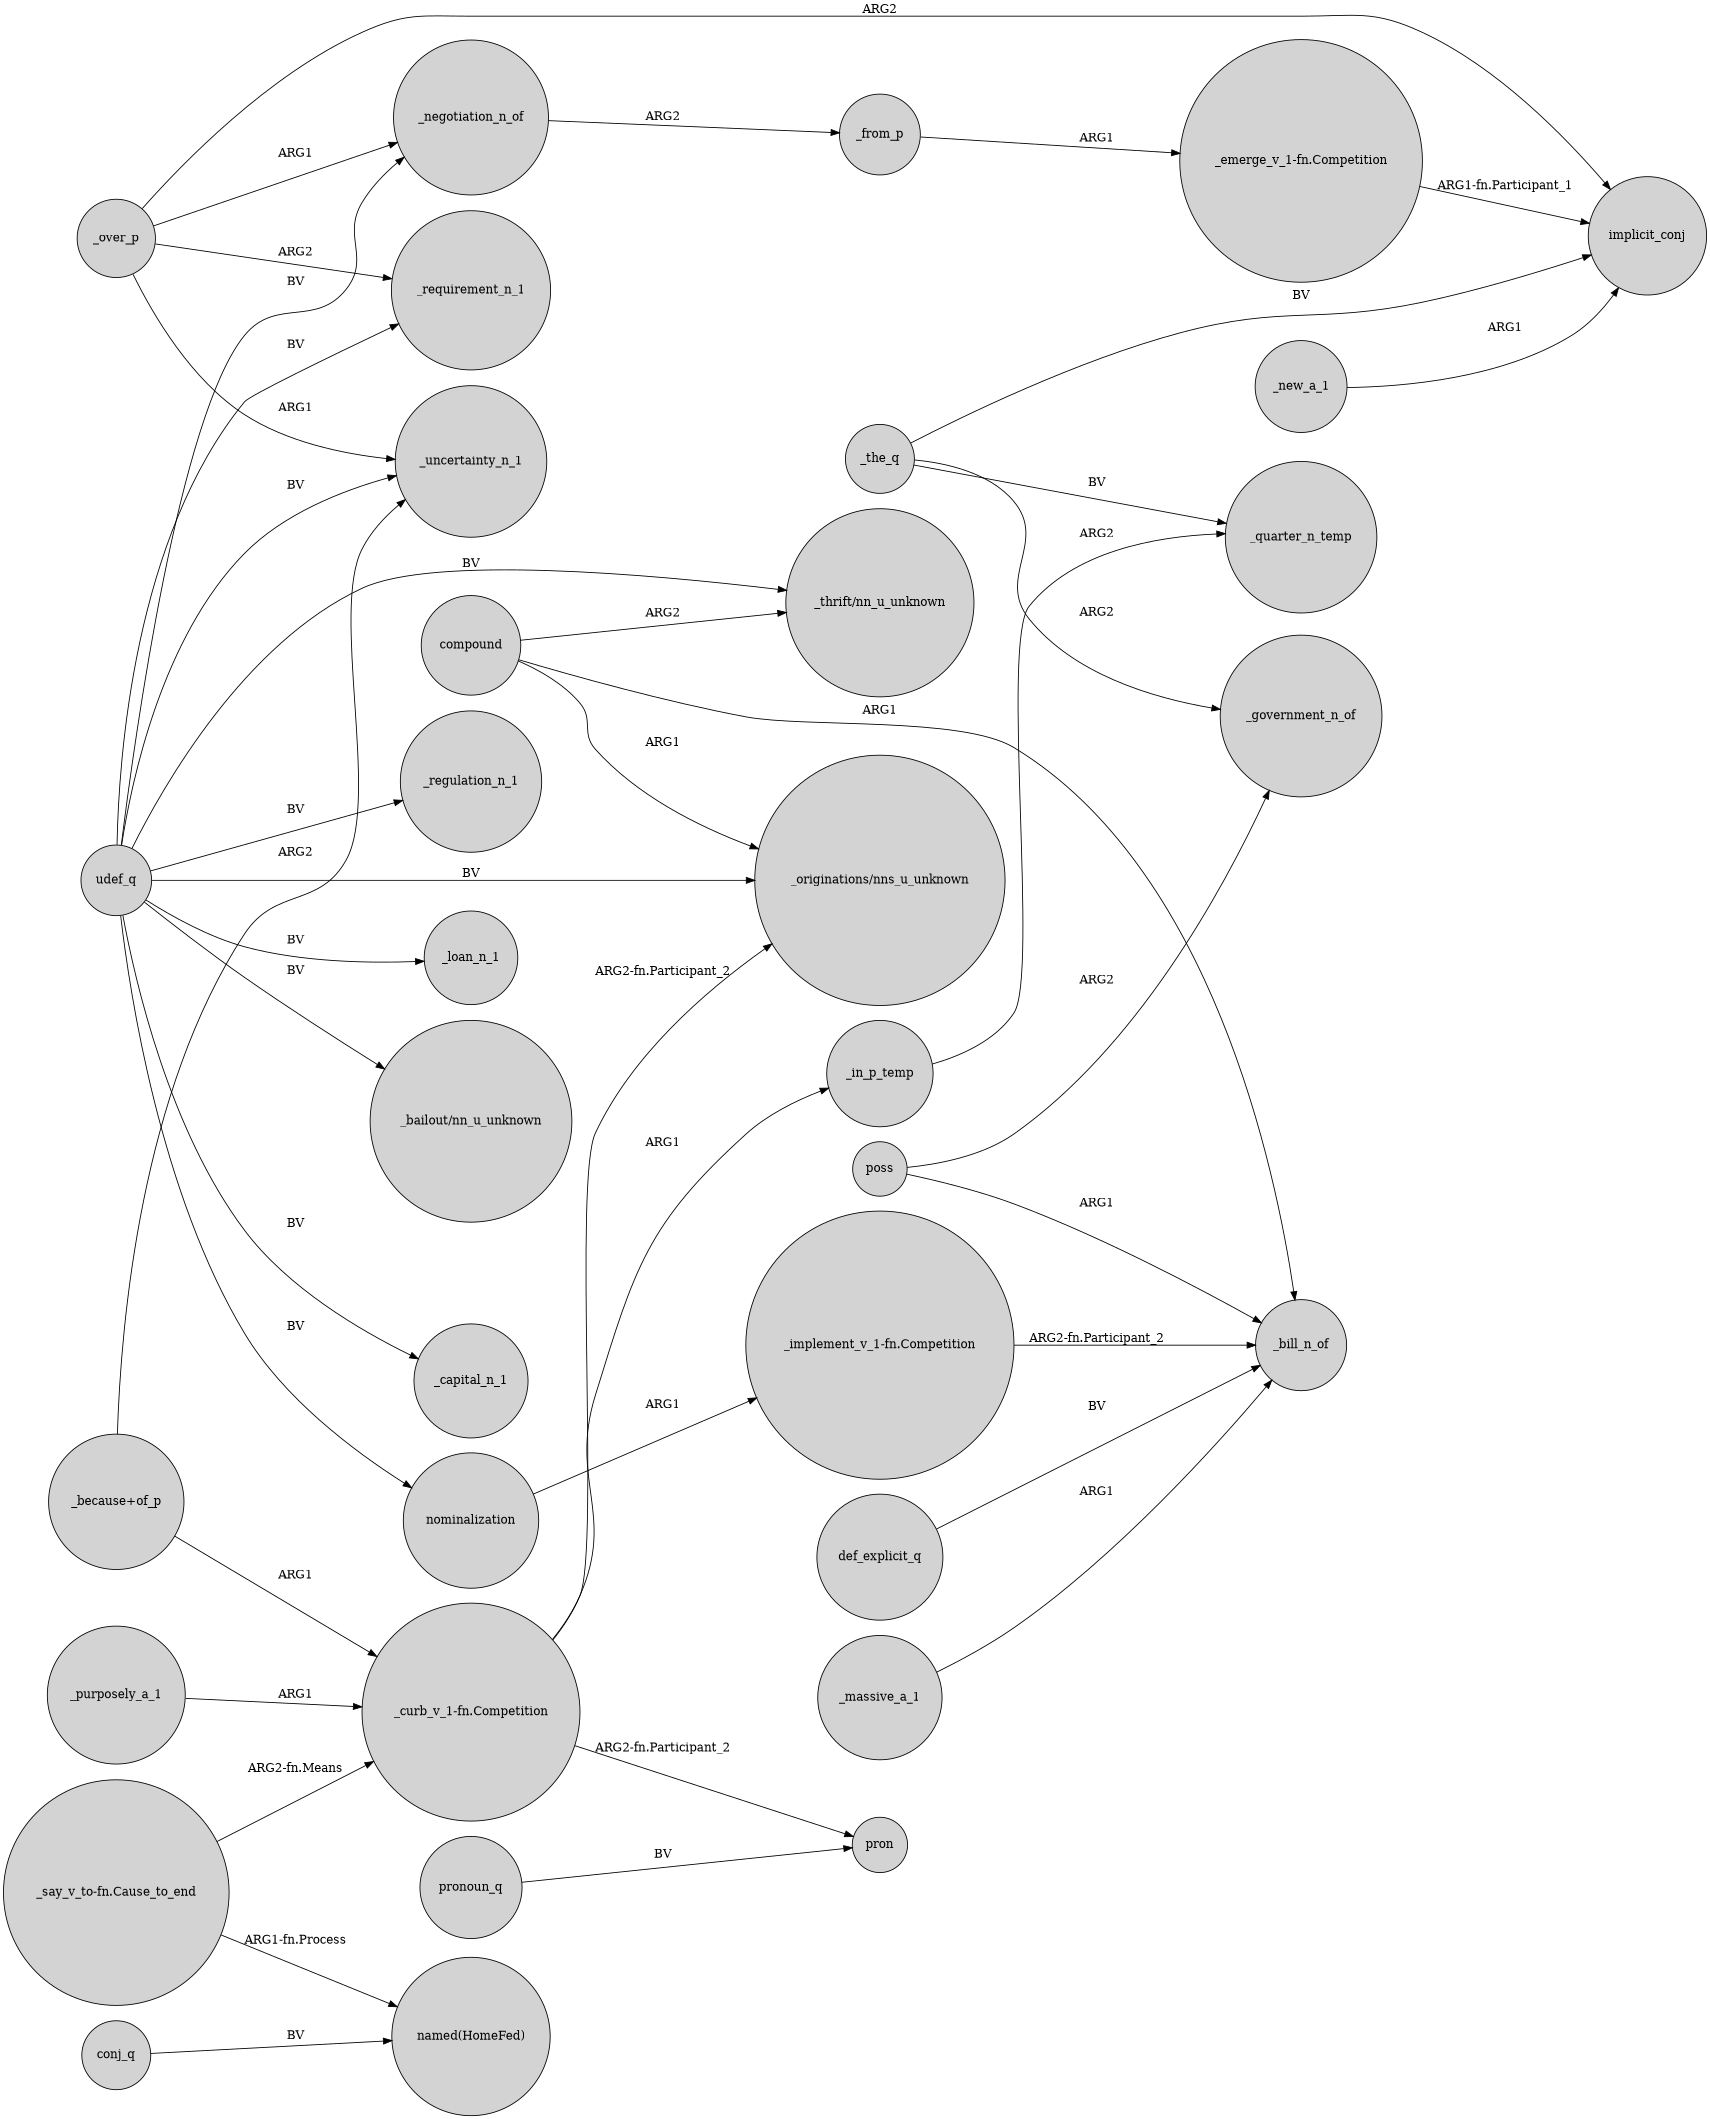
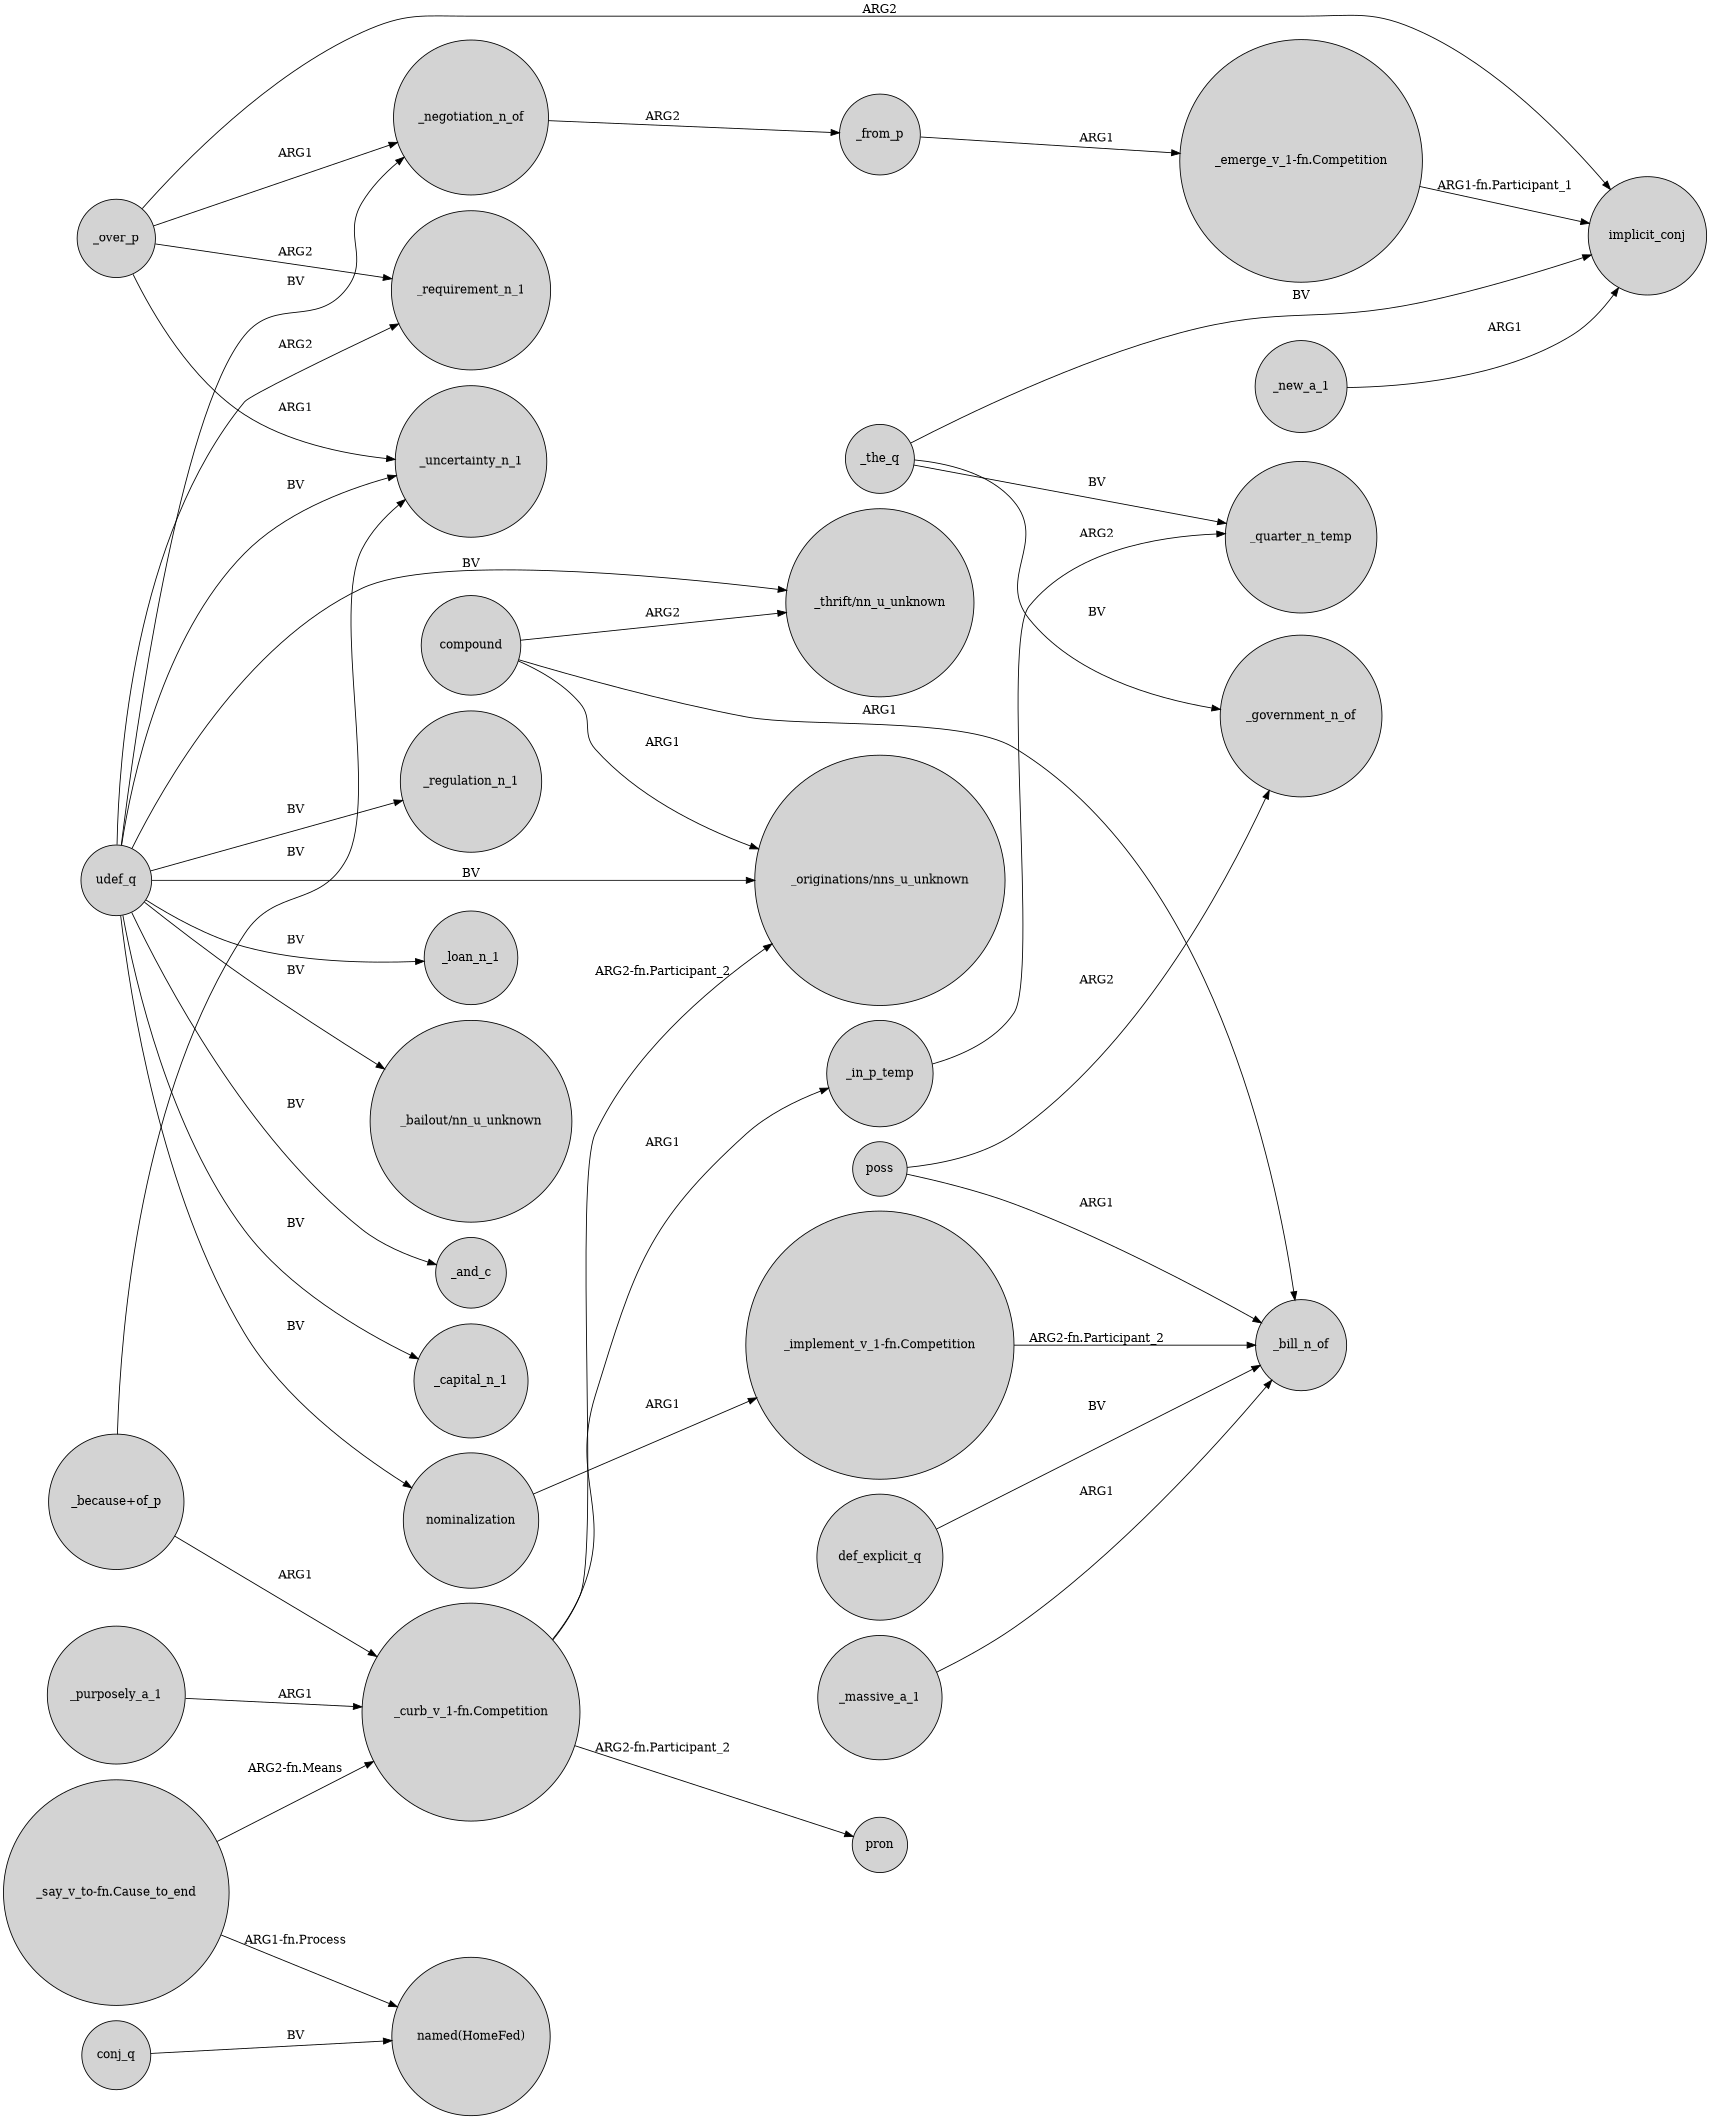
edge "udef_q" -> "_requirement_n_1": label "BV" -> "ARG2"
edge "_the_q" -> "_government_n_of": label "ARG2" -> "BV"
edge "_because+of_p" -> "_uncertainty_n_1": label "ARG2" -> "BV"
node "_and_c": added
node "pronoun_q": removed
